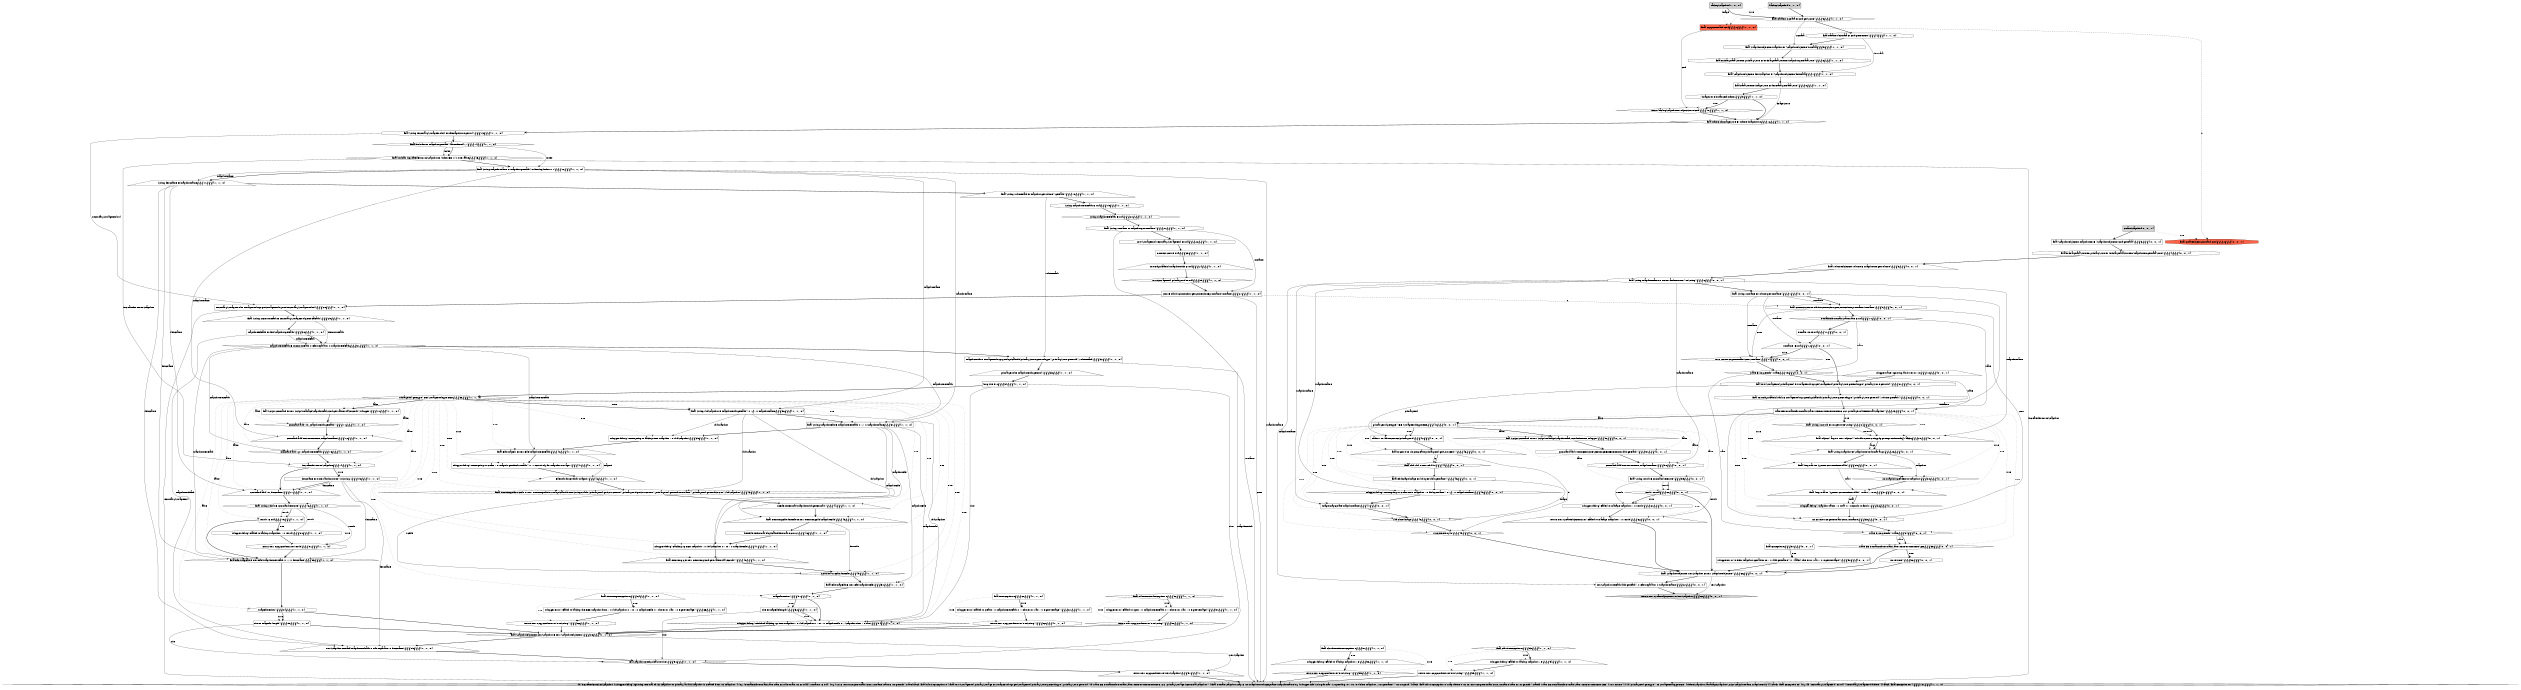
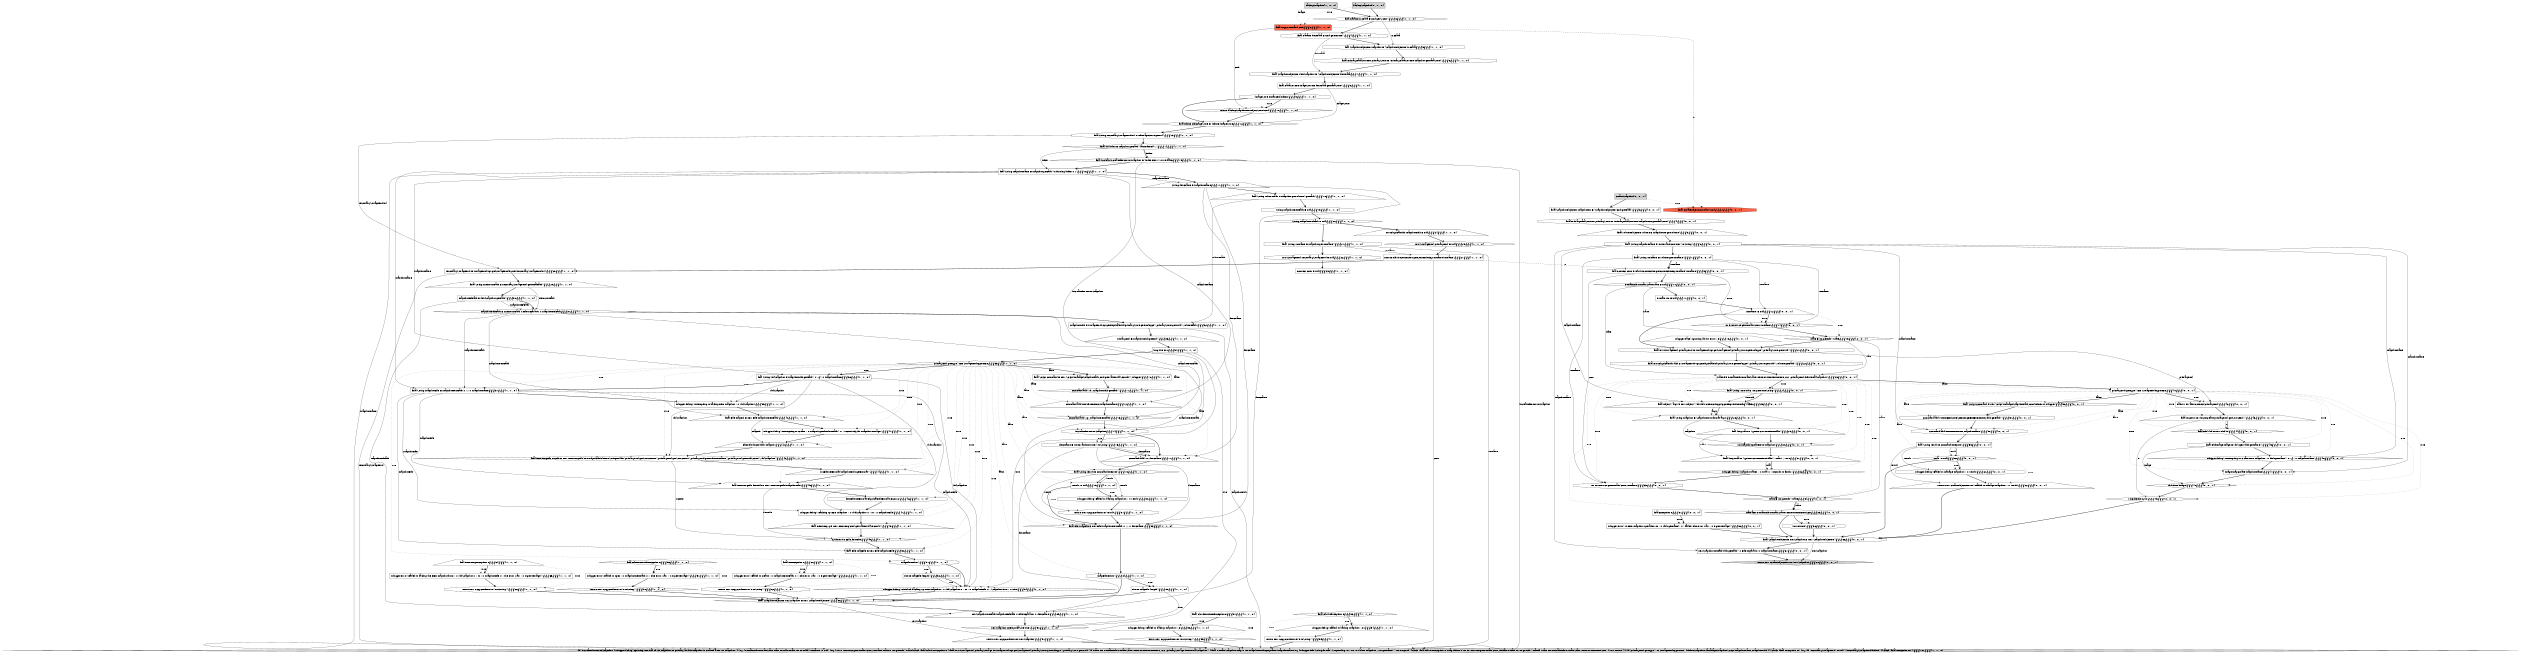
edge "Connect conn = null@@@23@@@['1', '1', '0']" -> "KVMPhysicalDisk snapshotDisk = null@@@24@@@['1', '1', '0']": now "String snapshotRelPath = null@@@20@@@['1', '1', '0']" -> "KVMPhysicalDisk snapshotDisk = null@@@24@@@['1', '1', '0']"
edge "size = snapFile.length()@@@52@@@['1', '1', '0']" -> "newSnapshot.setPhysicalSize(size)@@@90@@@['1', '1', '0']": removed, label "size"
